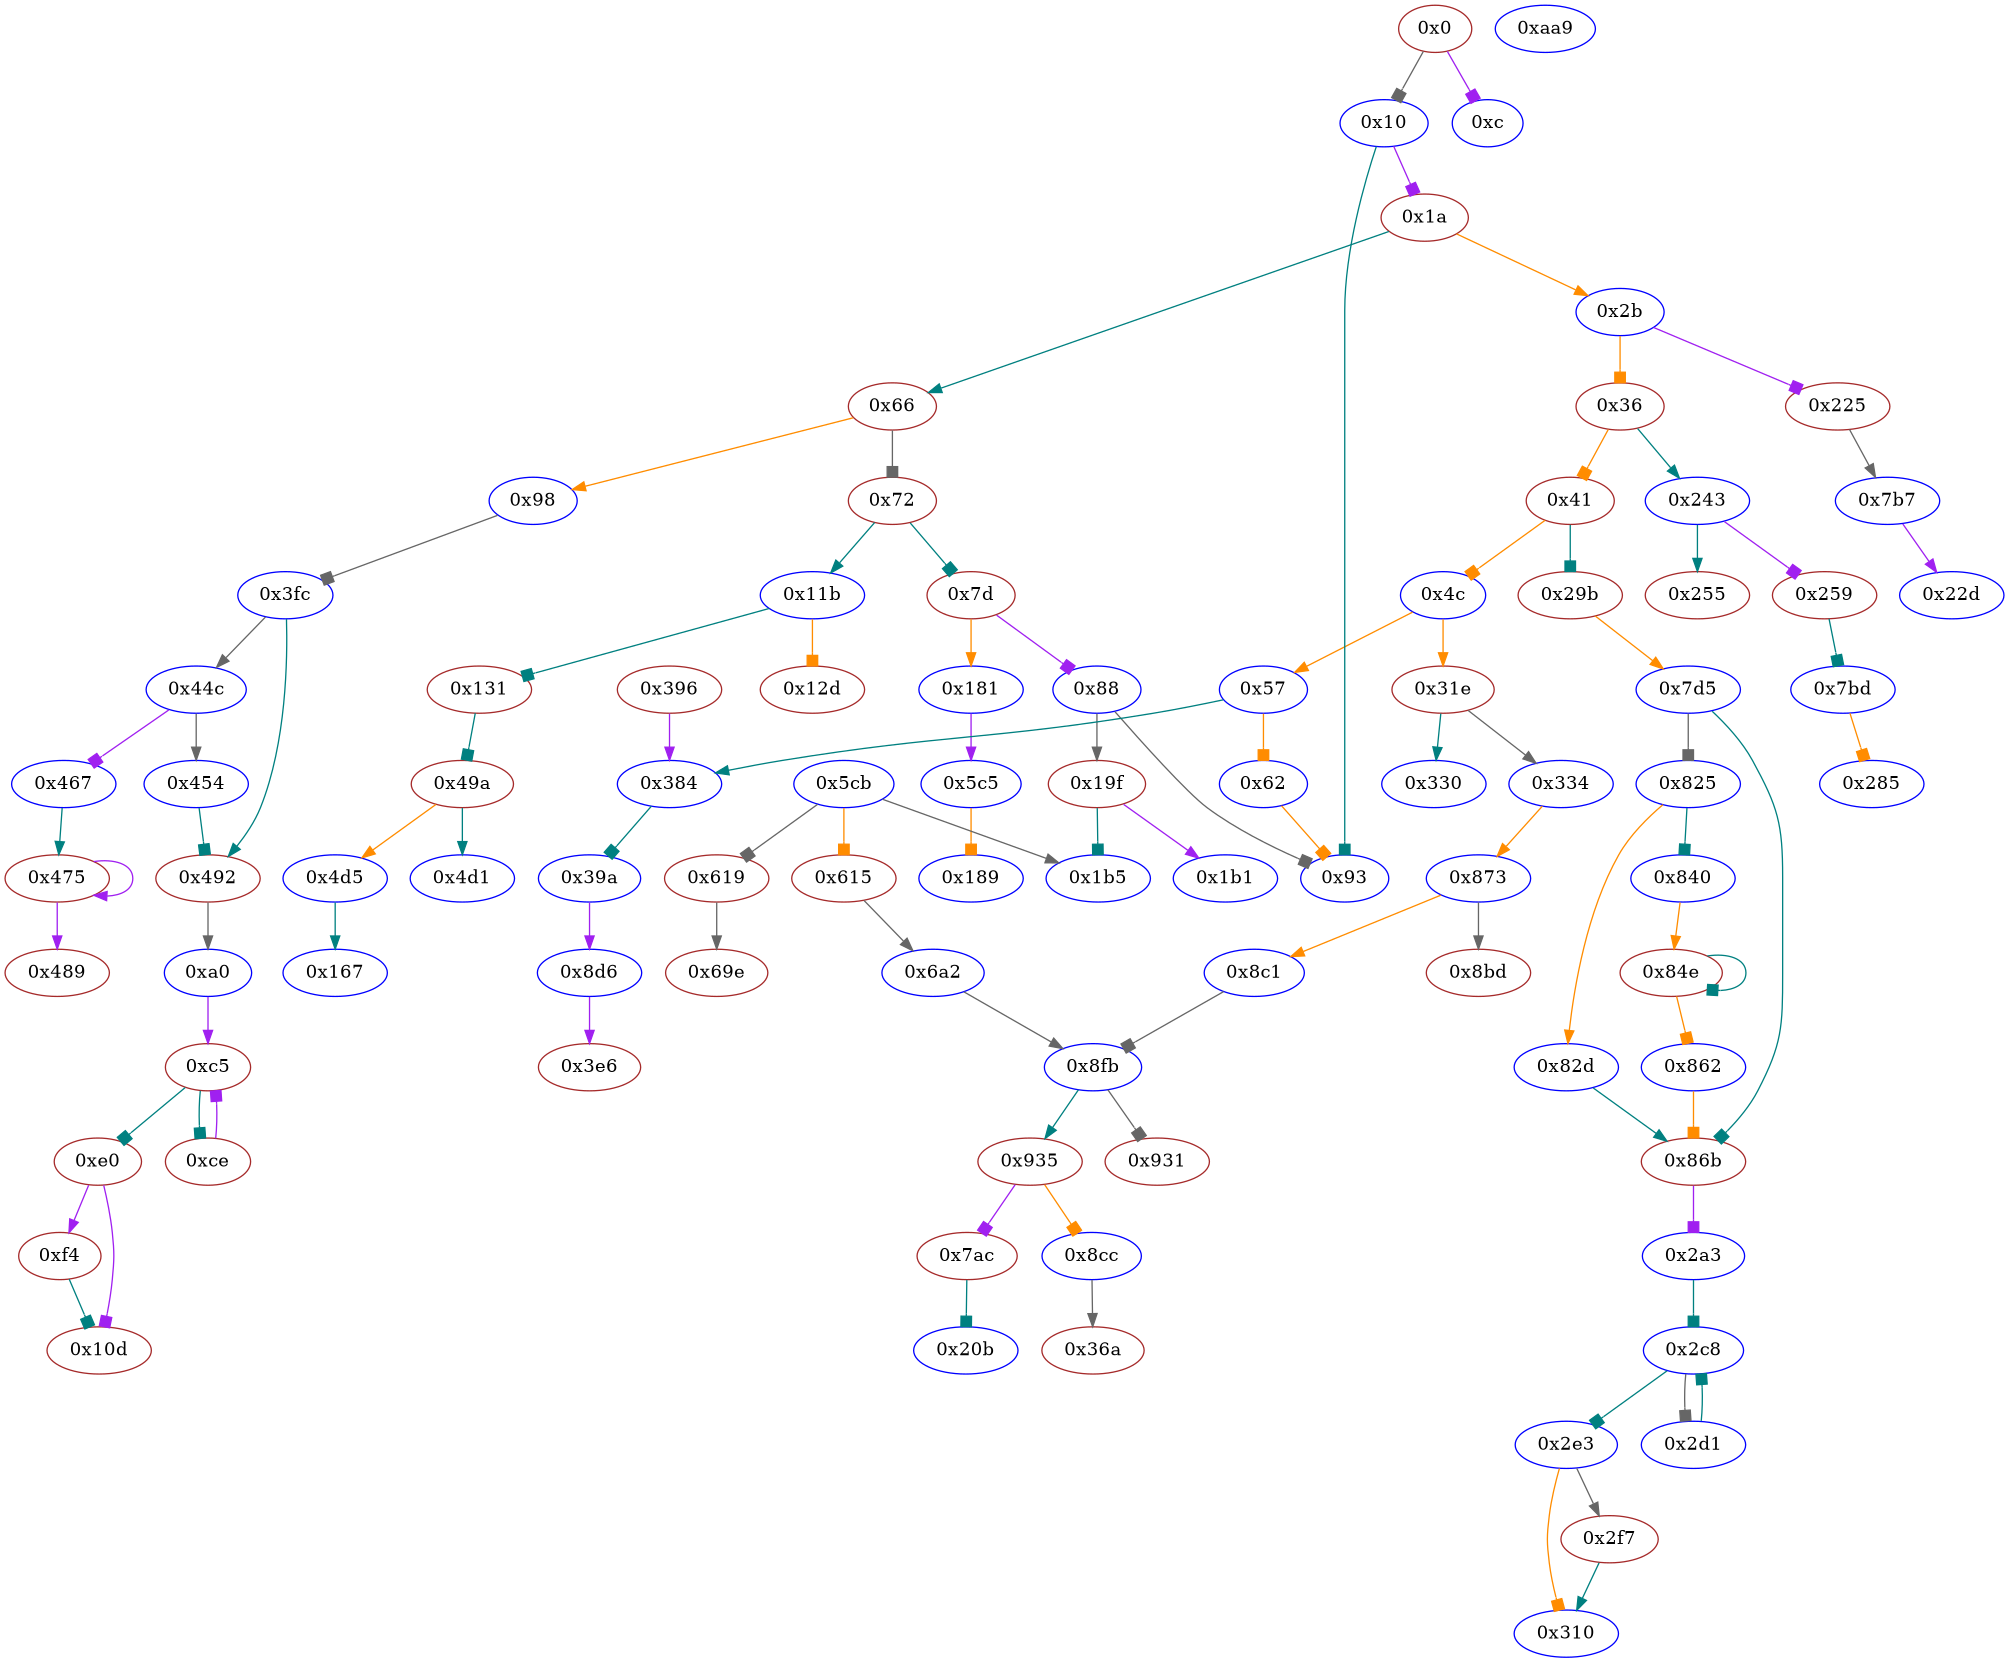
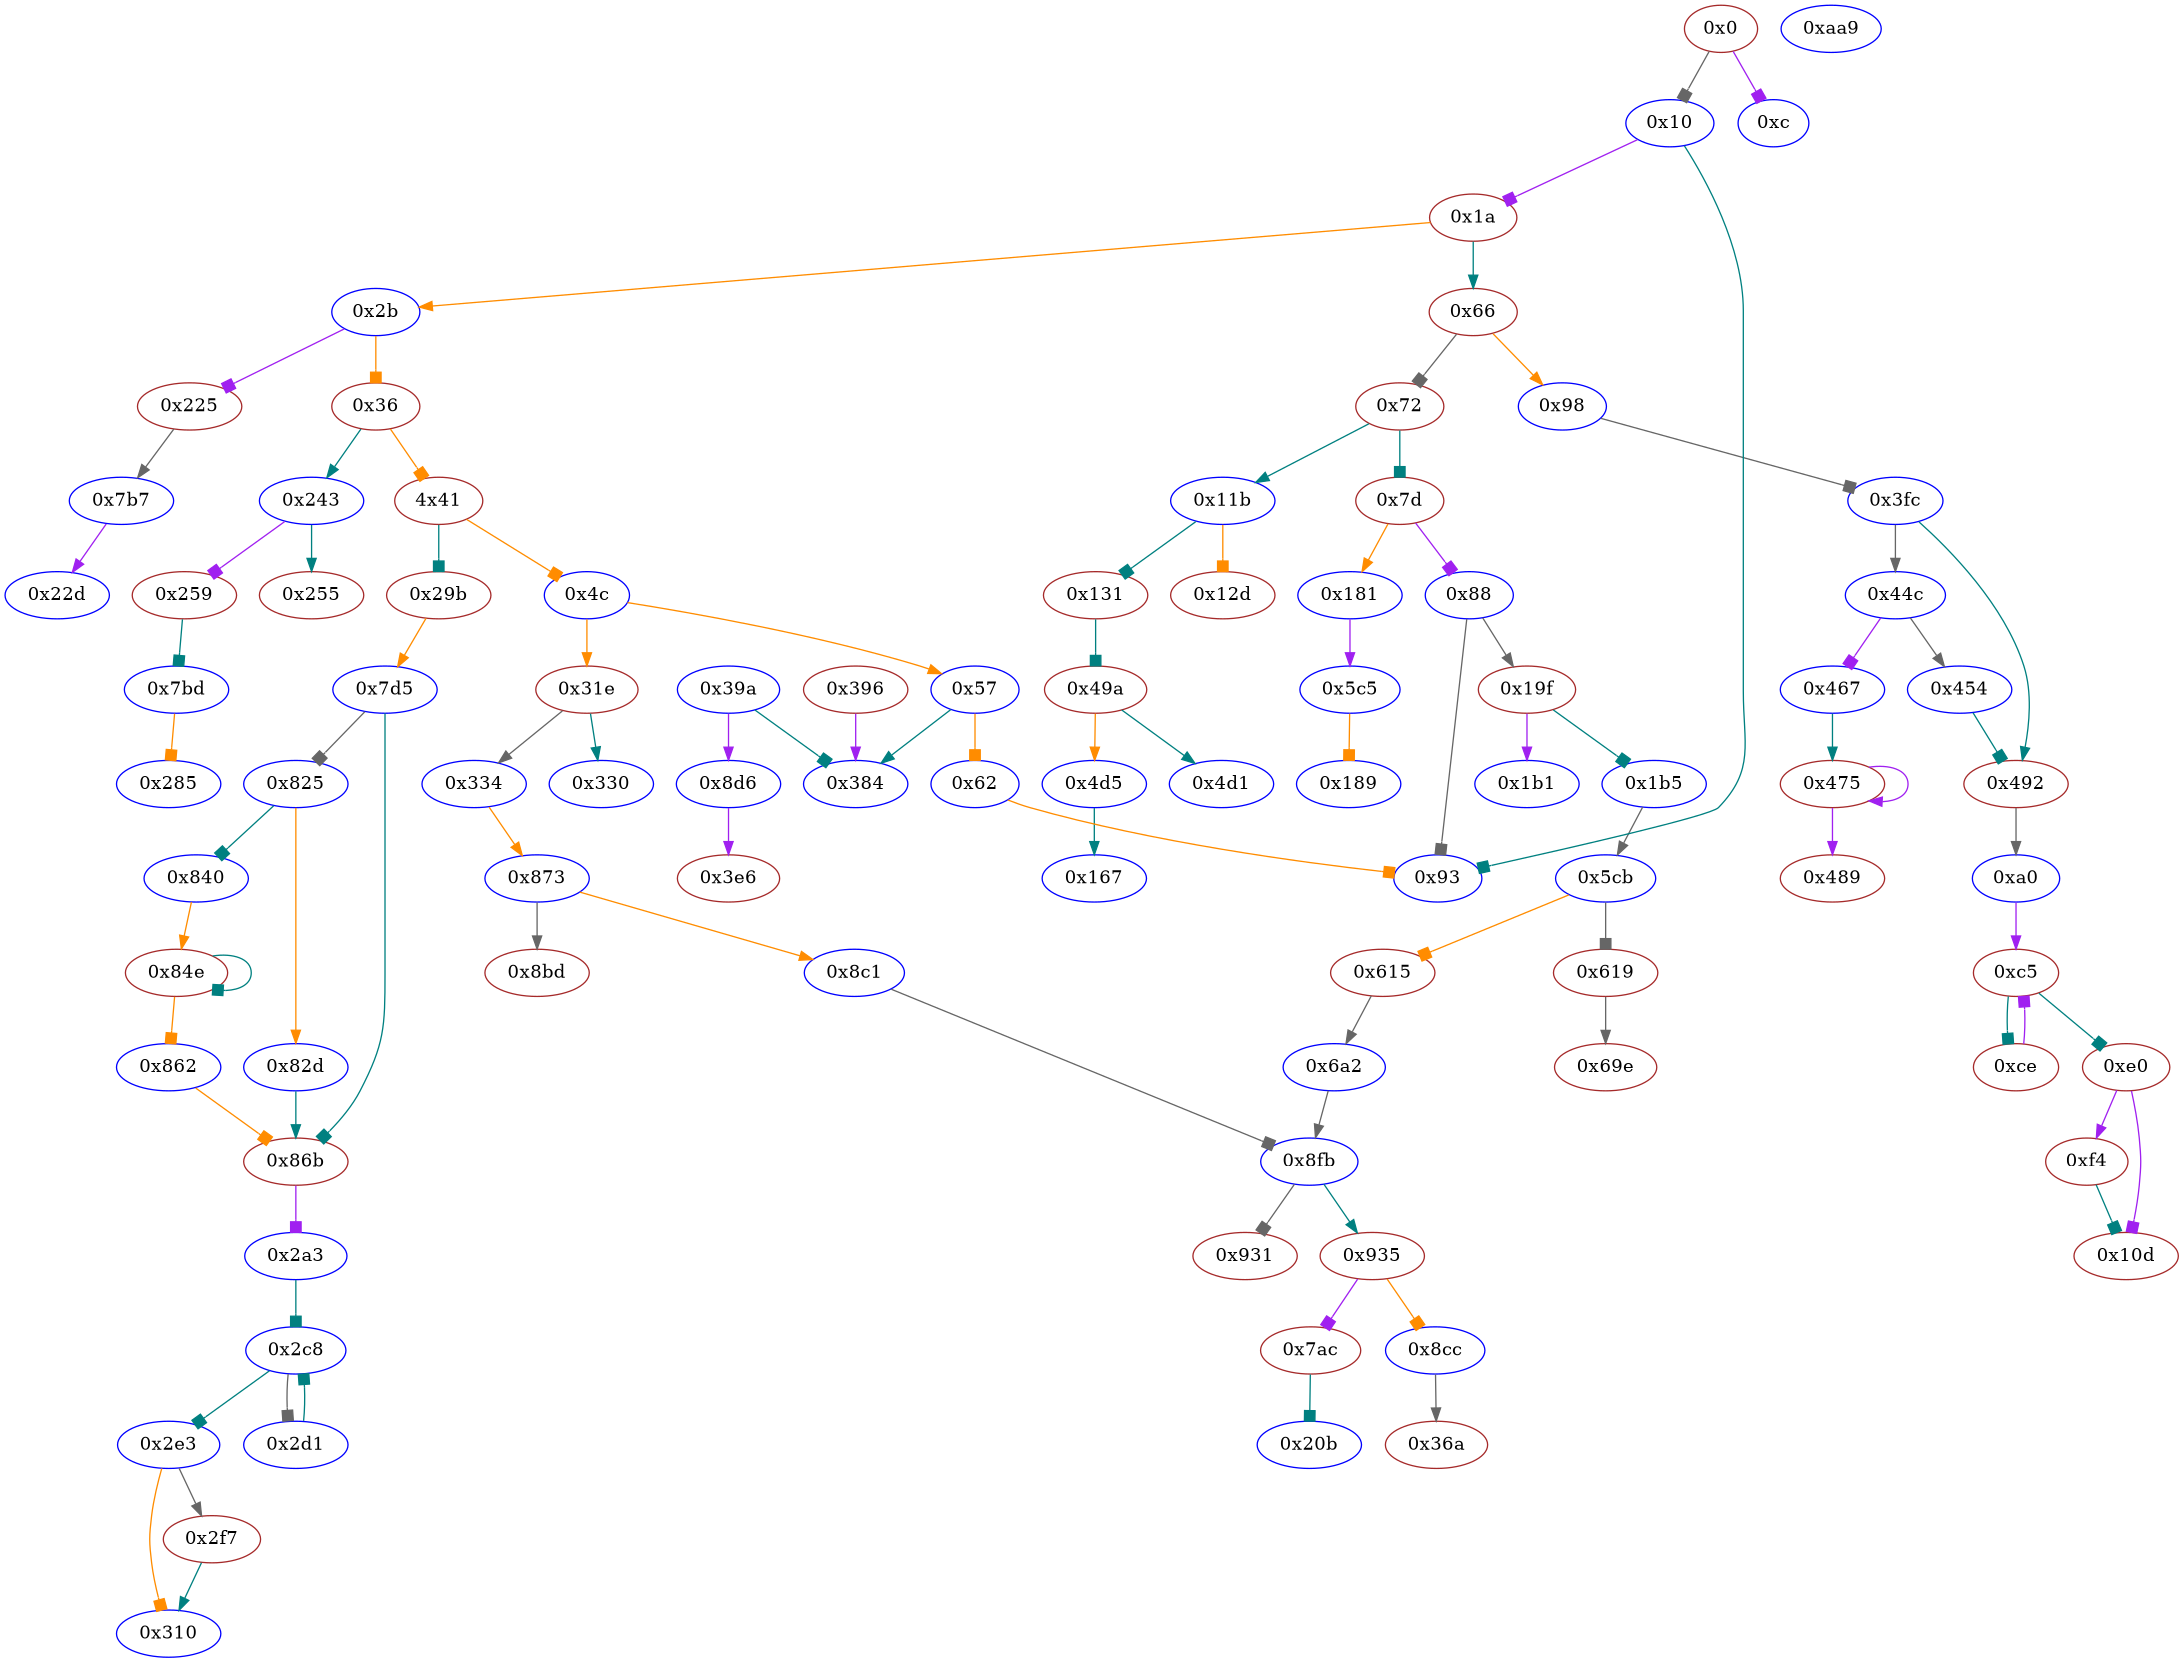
node "0x41": label "0x41" -> "4x41"
edge "0x384" -> "0x39a": reversed
edge "0x5cb" -> "0x1b5": reversed
